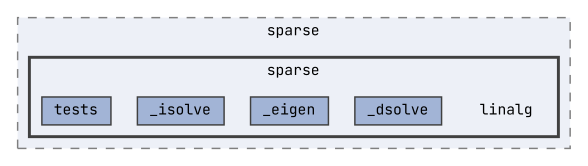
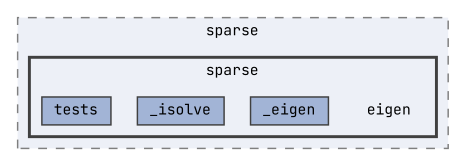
node "_dsolve": removed
node "linalg": label "linalg" -> "eigen"
